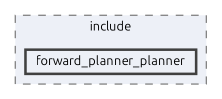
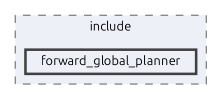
node "forward_planner_planner": label "forward_planner_planner" -> "forward_global_planner"
